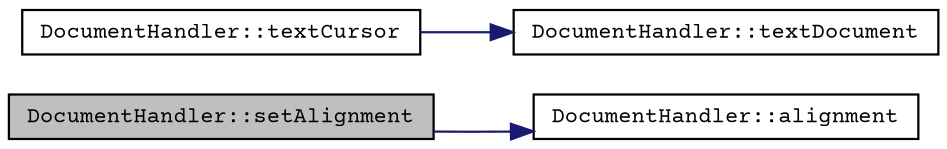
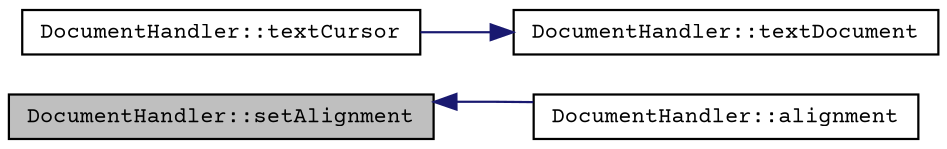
edge "DocumentHandler::setAlignment" -> "DocumentHandler::alignment": reversed
